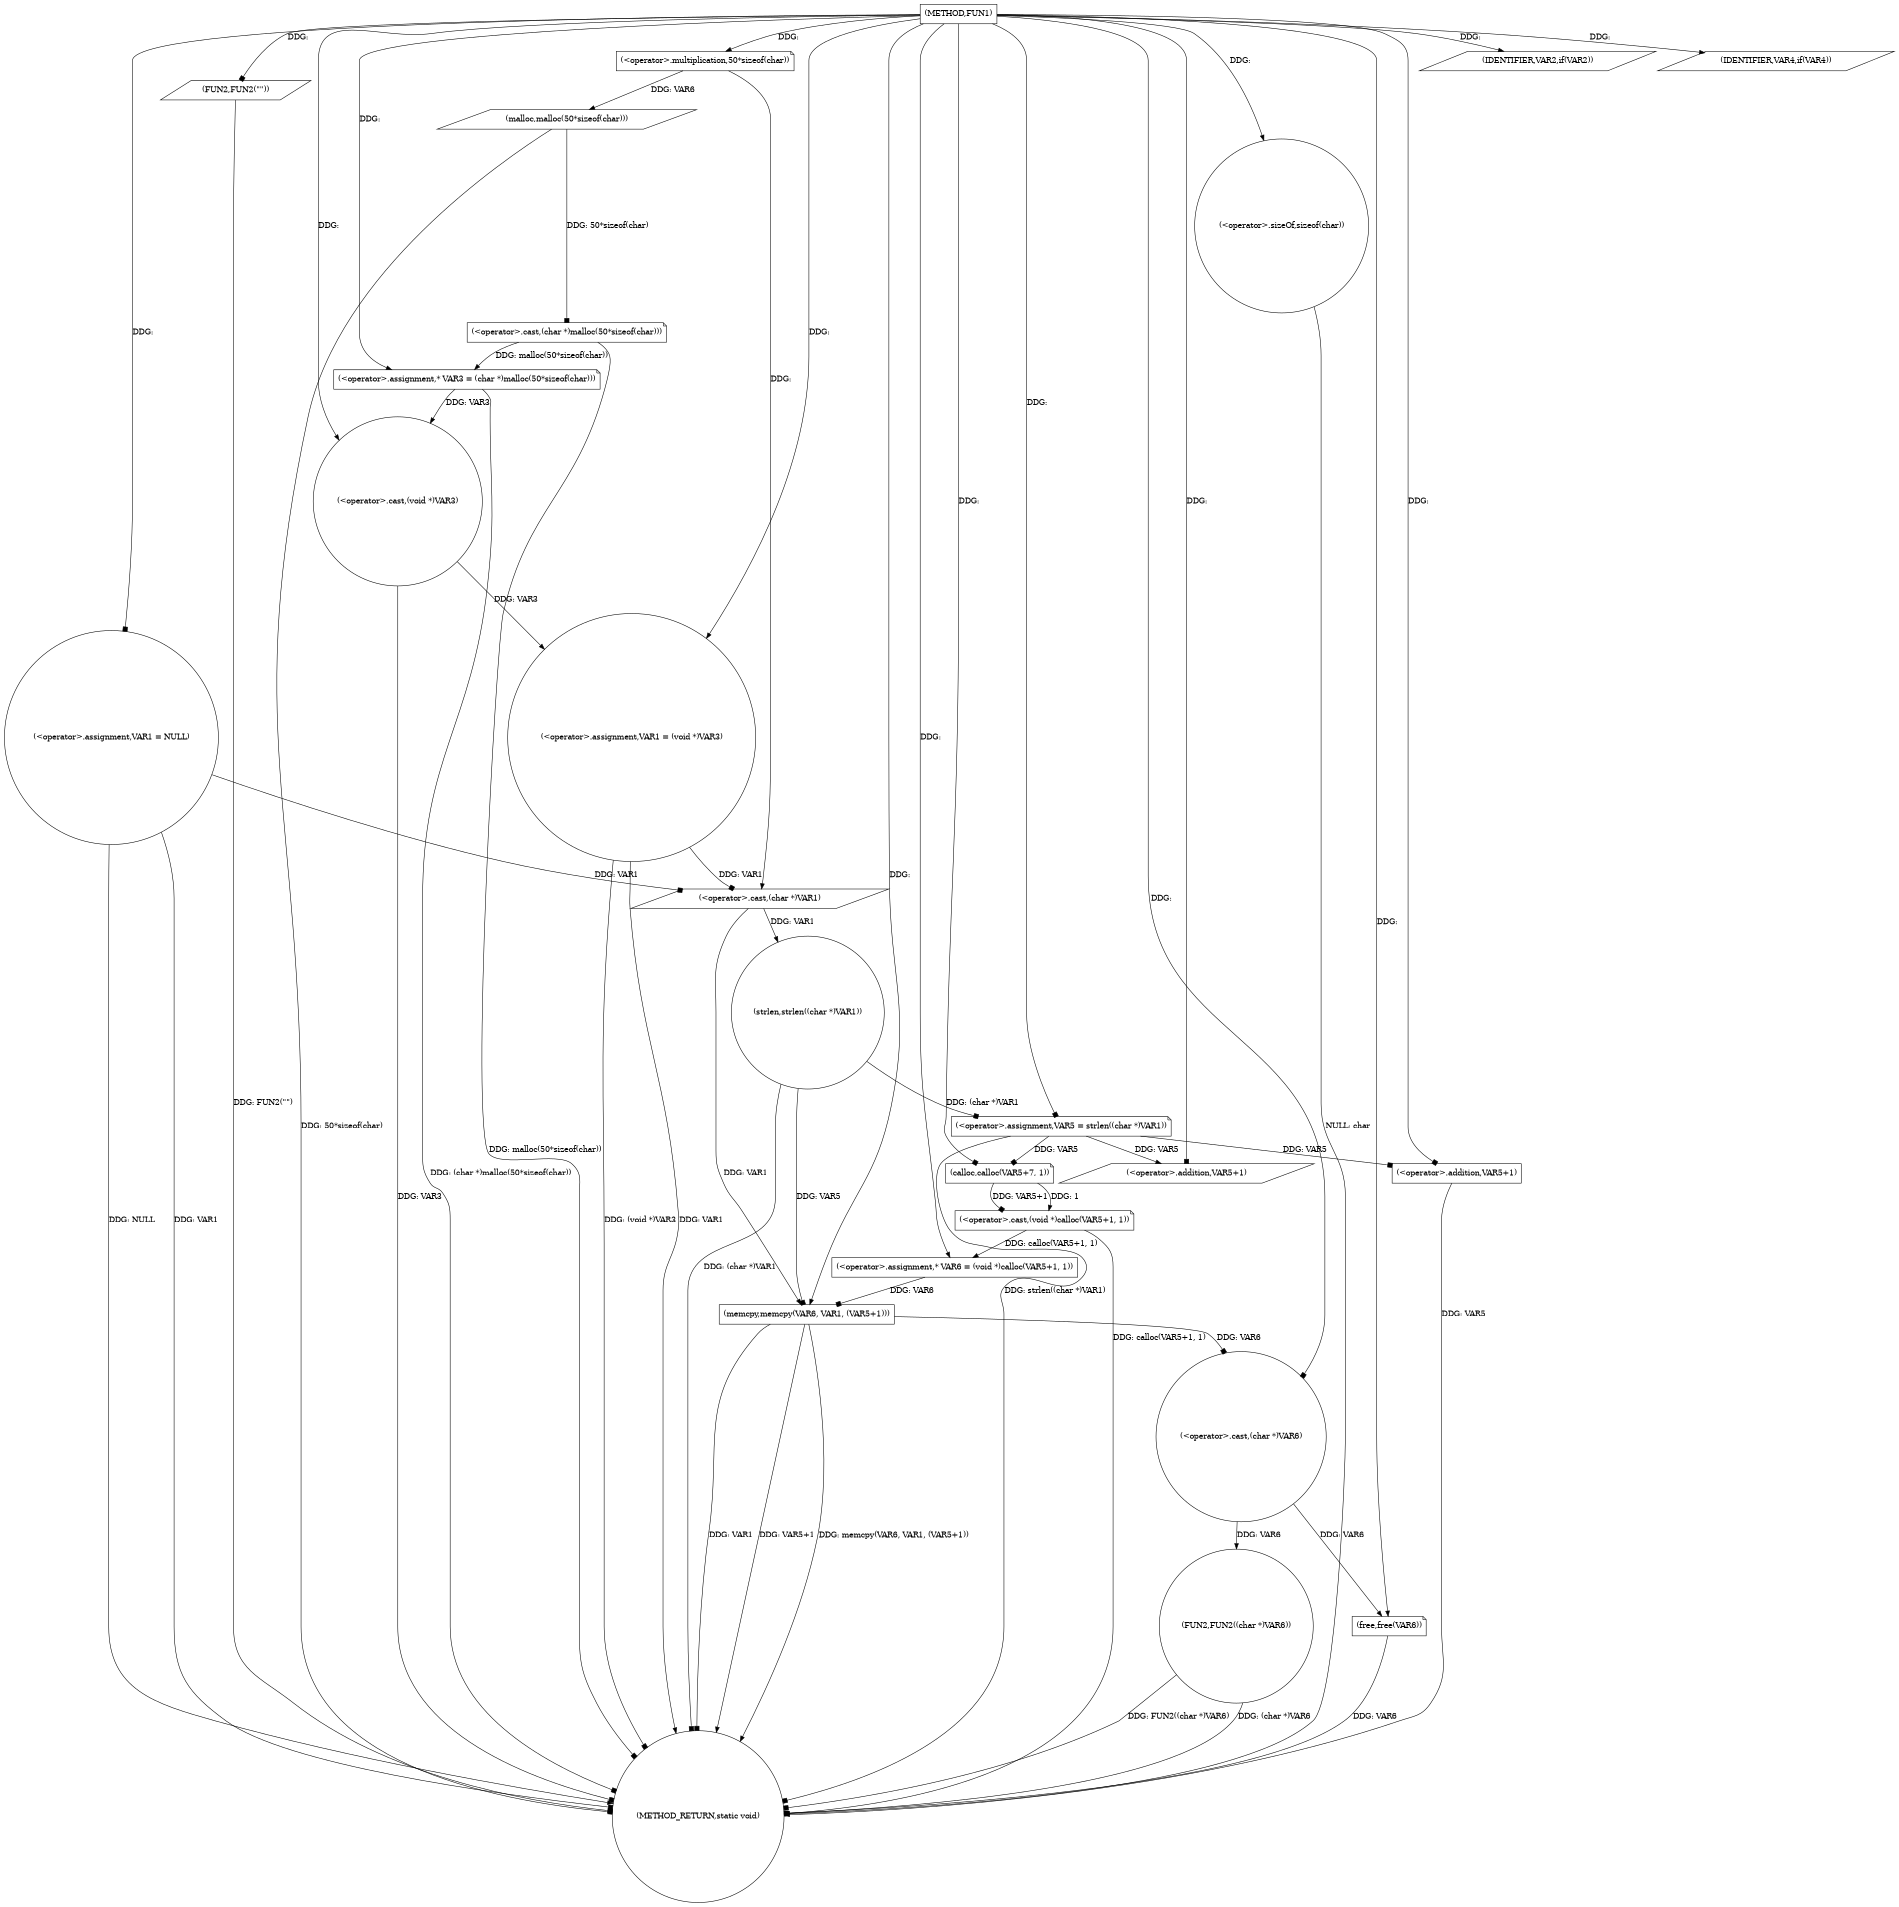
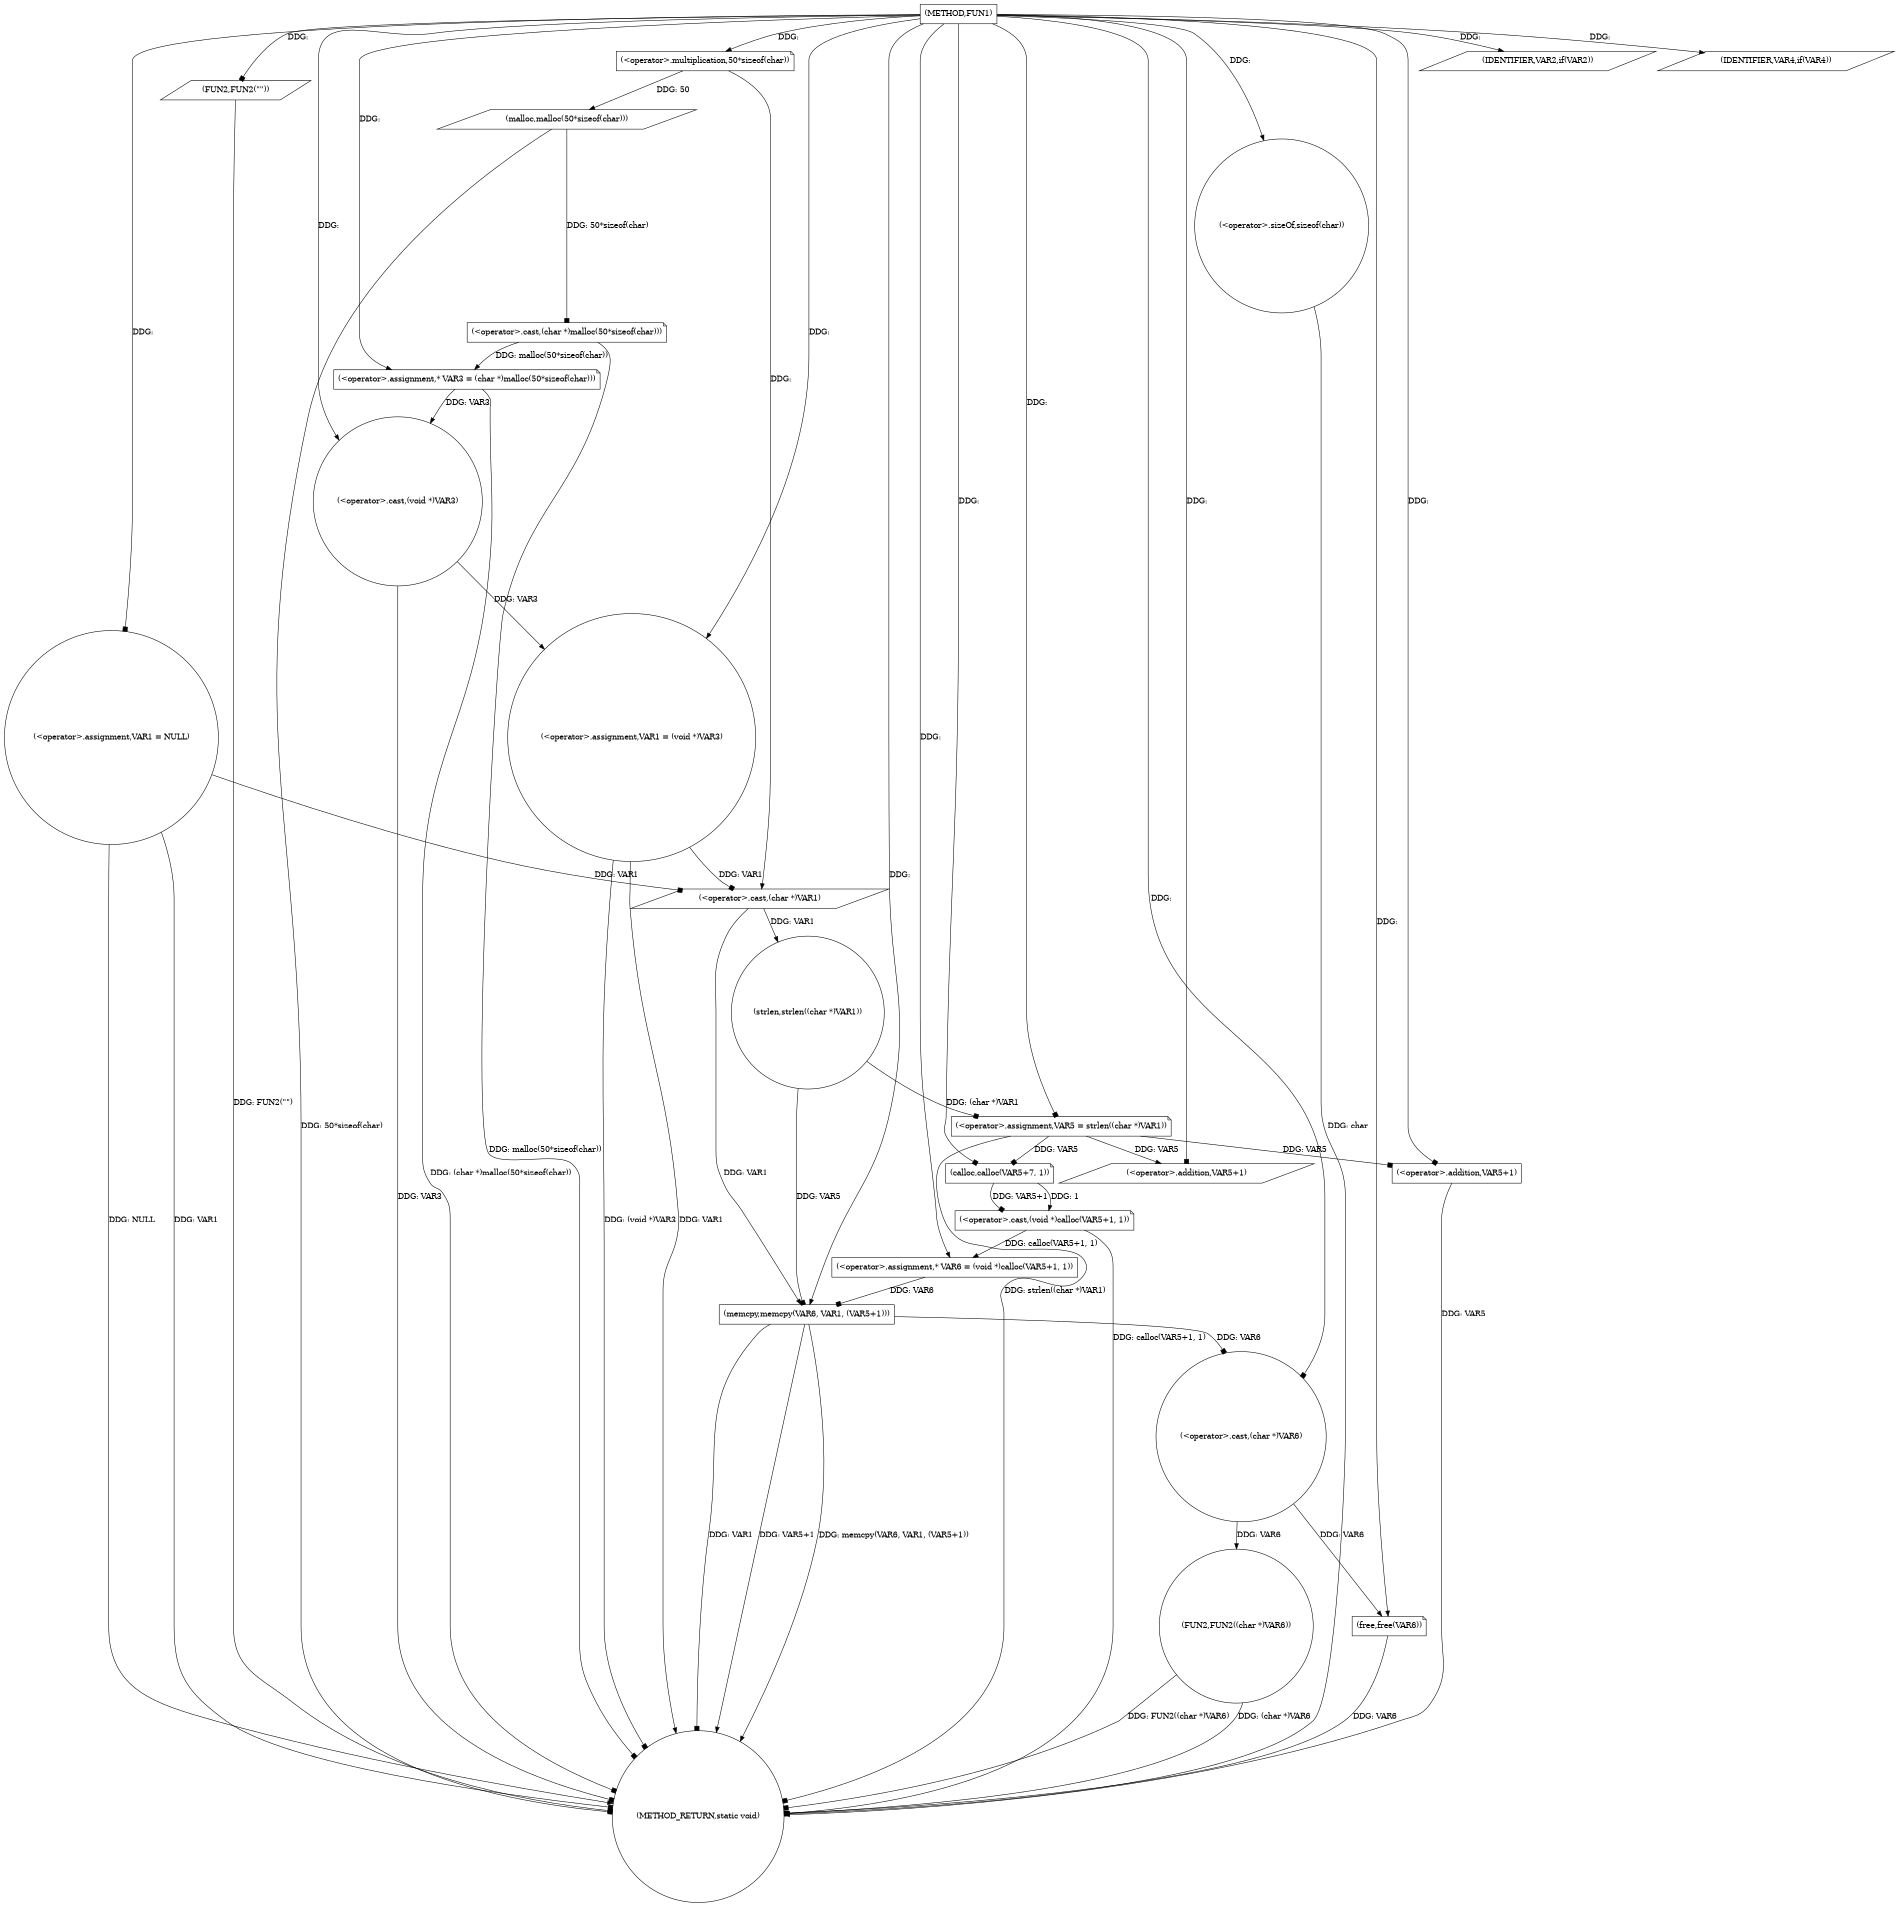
edge "(<operator>.multiplication,50*sizeof(char))" -> "(malloc,malloc(50*sizeof(char)))": label "DDG: VAR6" -> "DDG: 50"
edge "(<operator>.sizeOf,sizeof(char))" -> "(METHOD_RETURN,static void)": label "NULL: char" -> "DDG: char"
edge "(strlen,strlen((char *)VAR1))" -> "(METHOD_RETURN,static void)": removed, label "DDG: (char *)VAR1"
